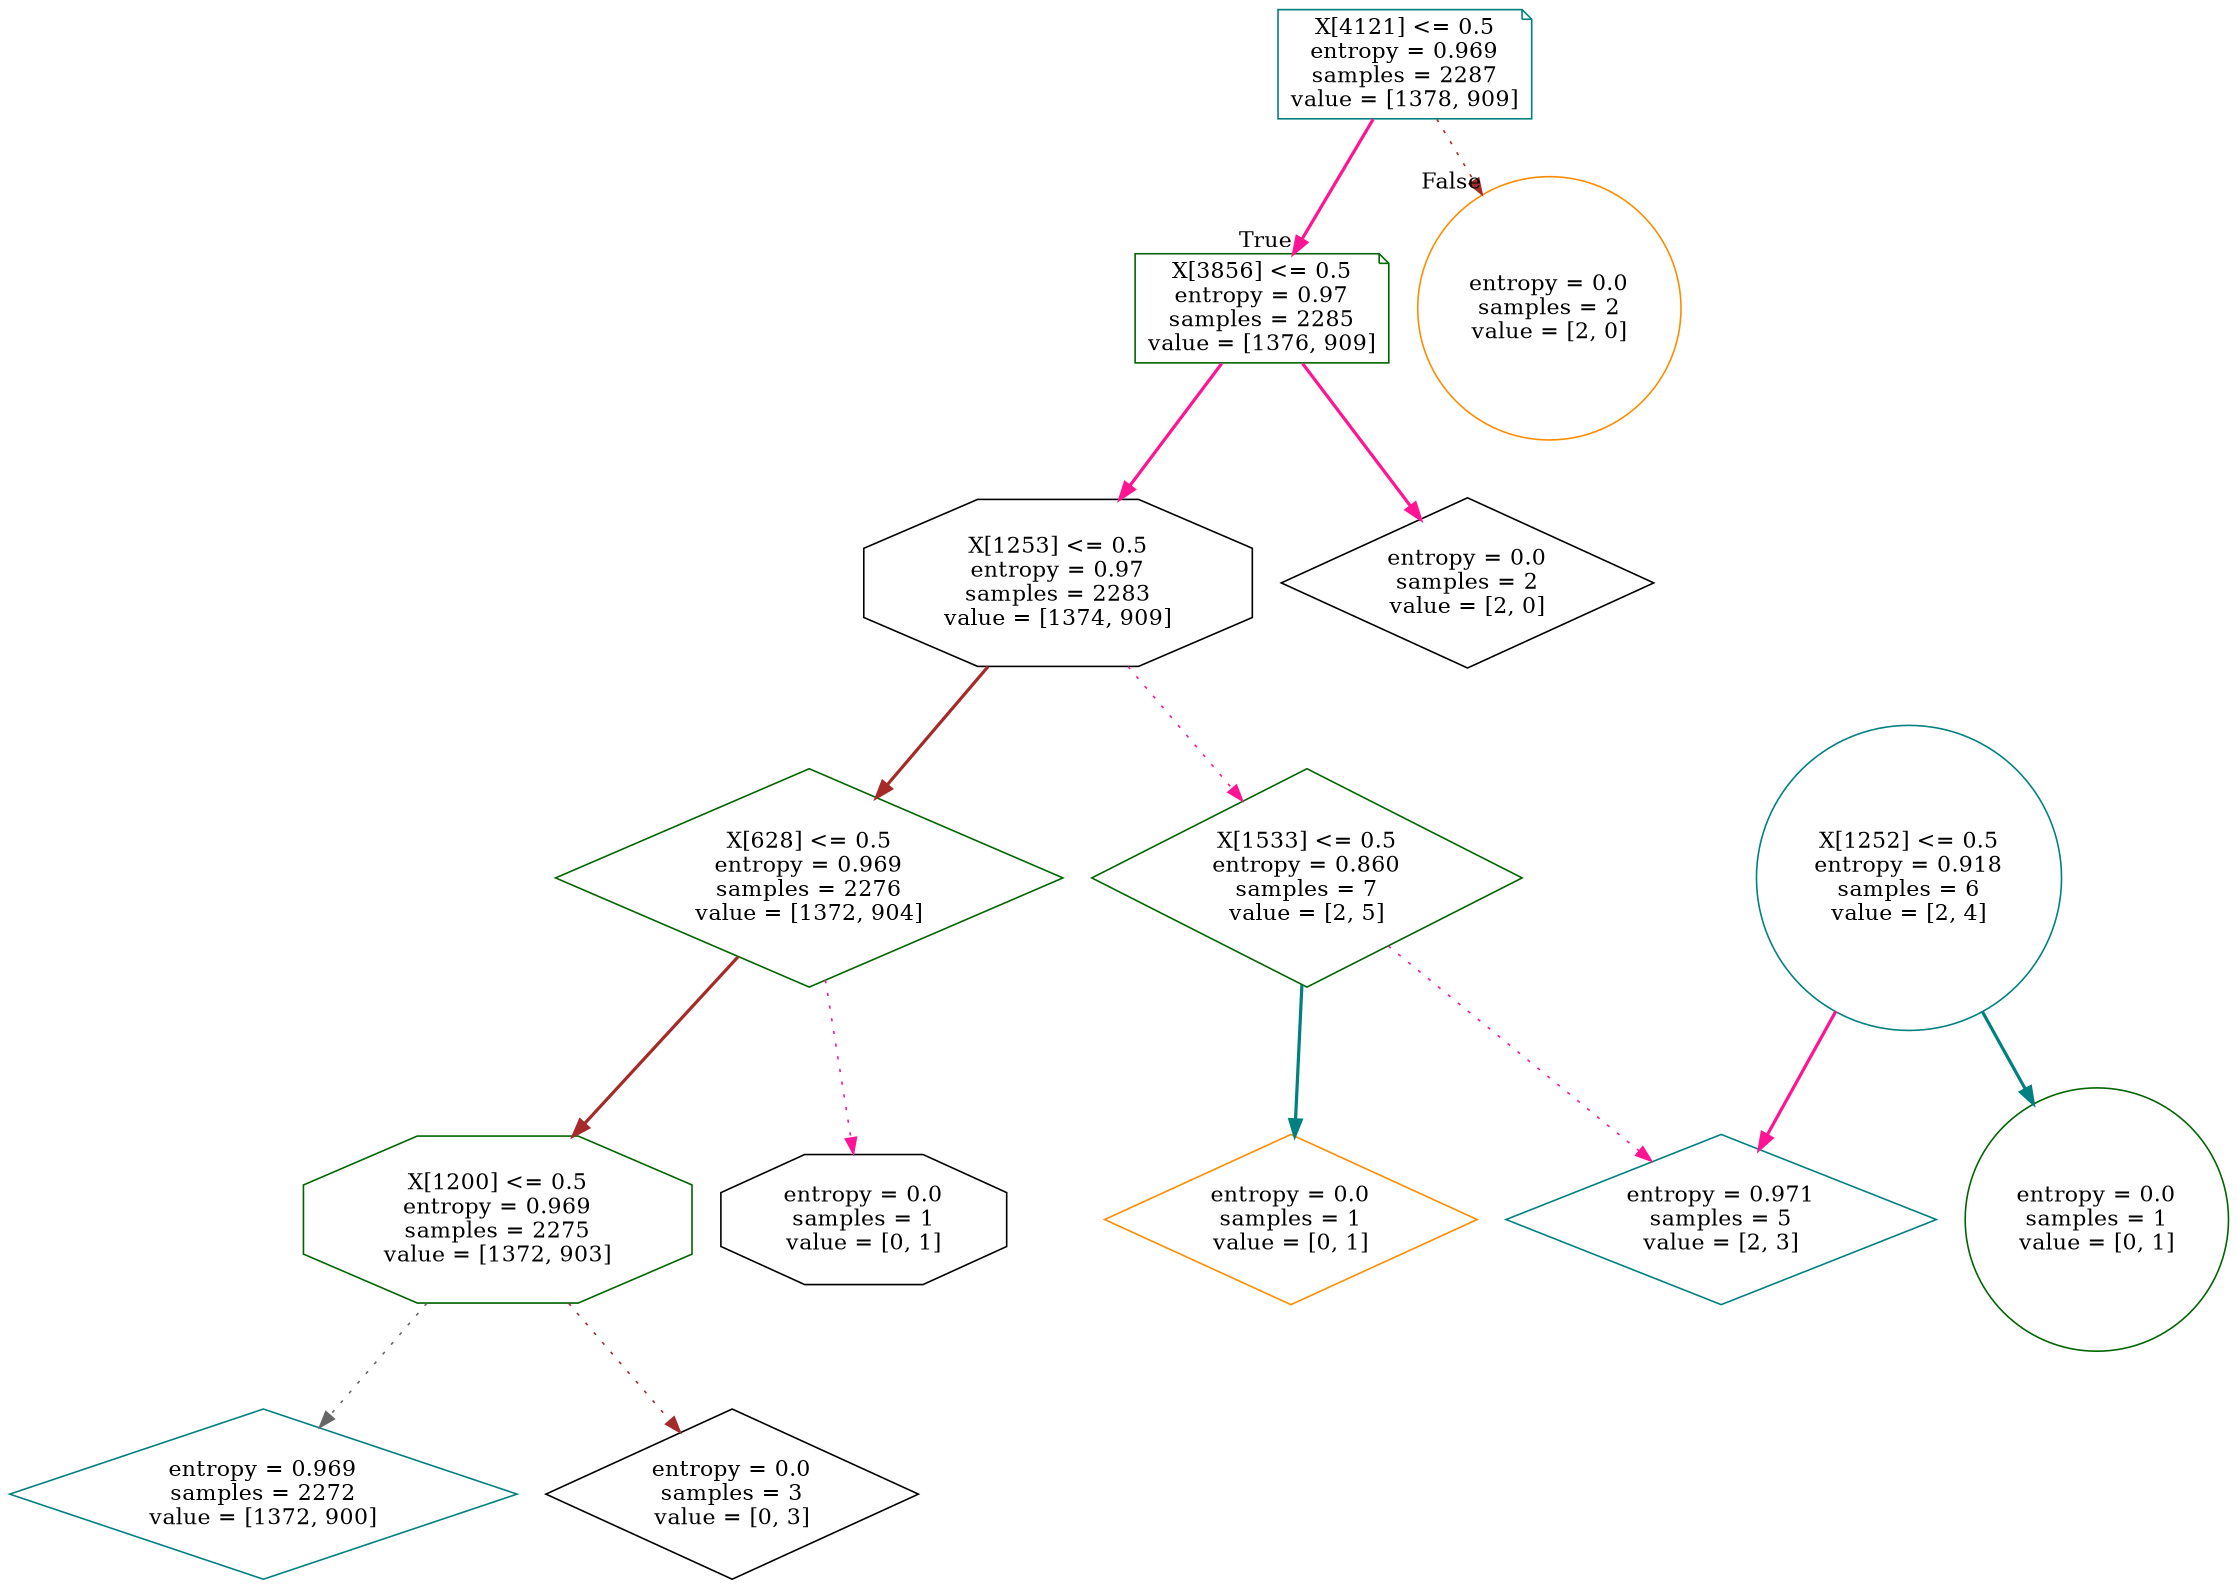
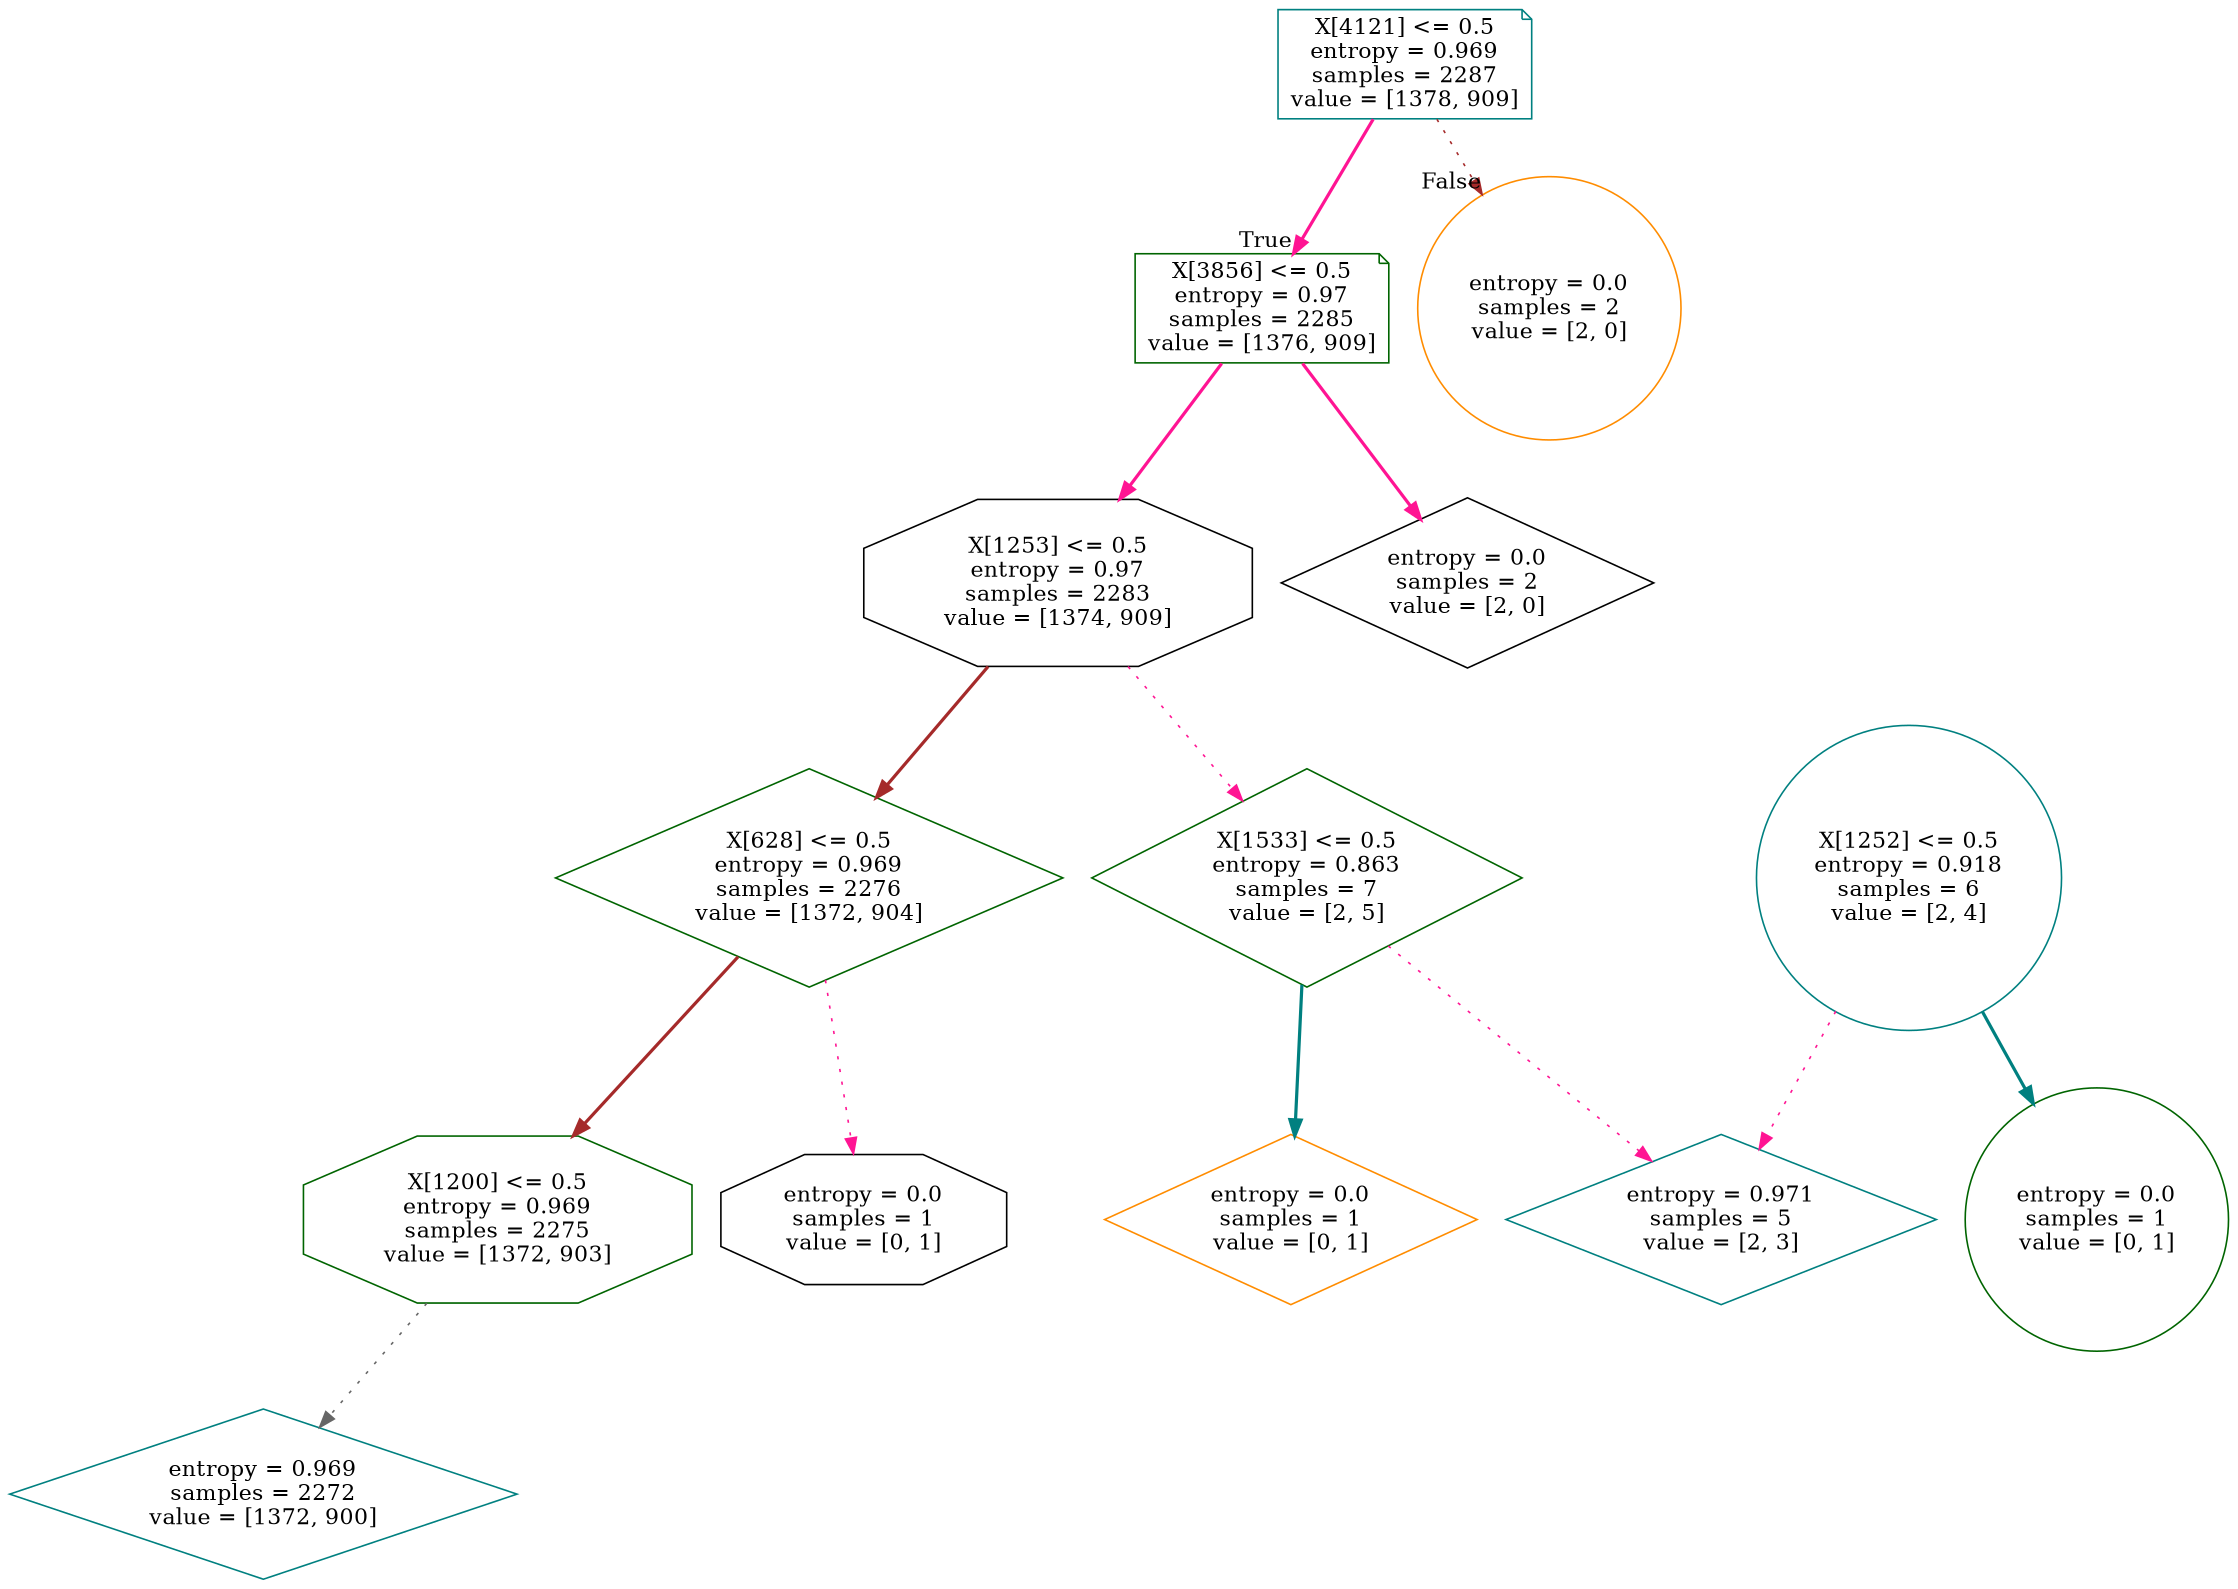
node "X[1533] <= 0.5 entropy = 0.860 samples = 7 value = [2, 5]": label "X[1533] <= 0.5 entropy = 0.860 samples = 7 value = [2, 5]" -> "X[1533] <= 0.5 entropy = 0.863 samples = 7 value = [2, 5]"
edge "X[1252] <= 0.5 entropy = 0.918 samples = 6 value = [2, 4]" -> "entropy = 0.971 samples = 5 value = [2, 3]": style bold -> dotted
node "entropy = 0.0 samples = 3 value = [0, 3]": removed
